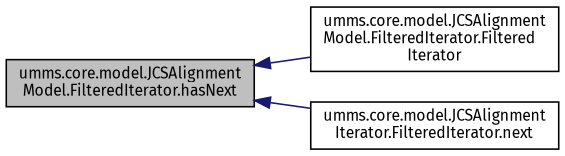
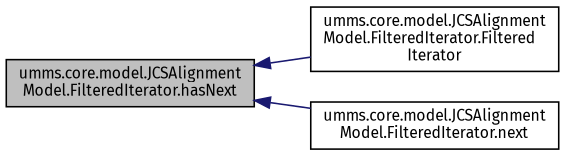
node "umms.core.model.JCSAlignment Iterator.FilteredIterator.next": label "umms.core.model.JCSAlignment Iterator.FilteredIterator.next" -> "umms.core.model.JCSAlignment Model.FilteredIterator.next"
